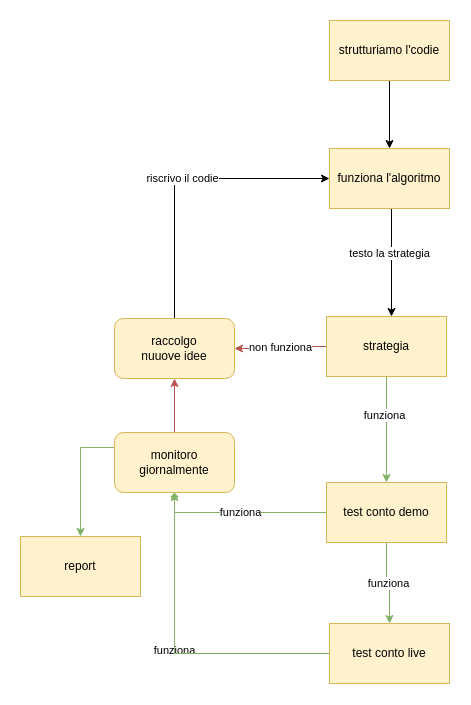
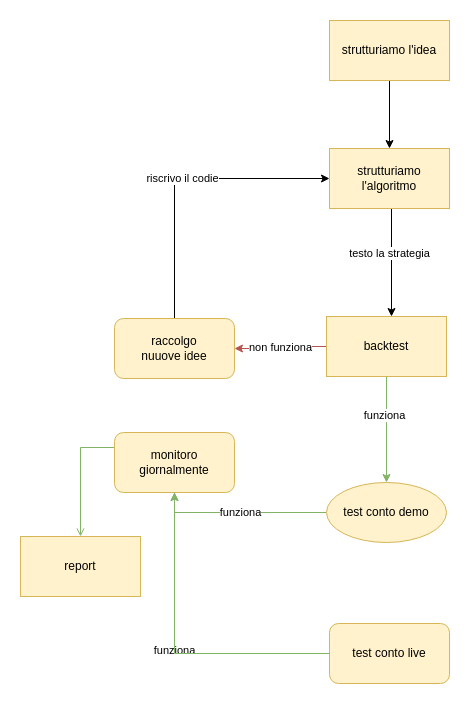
node "strutturiamo l'codie": label "strutturiamo l'codie" -> "strutturiamo l'idea"
node "funziona l'algoritmo": label "funziona l'algoritmo" -> "strutturiamo l'algoritmo"
node "strategia": label "strategia" -> "backtest"
edge "monitoro giornalmente" -> "raccolgo nuuove idee": removed
edge "test conto demo" -> "monitoro giornalmente": arrowhead diamond -> classic
node "test conto demo": shape rectangle -> ellipse
edge "monitoro giornalmente" -> "report": arrowhead classic -> open
edge "test conto demo" -> "test conto live": removed, label "funziona"
node "test conto live": shape rectangle -> rounded rectangle
